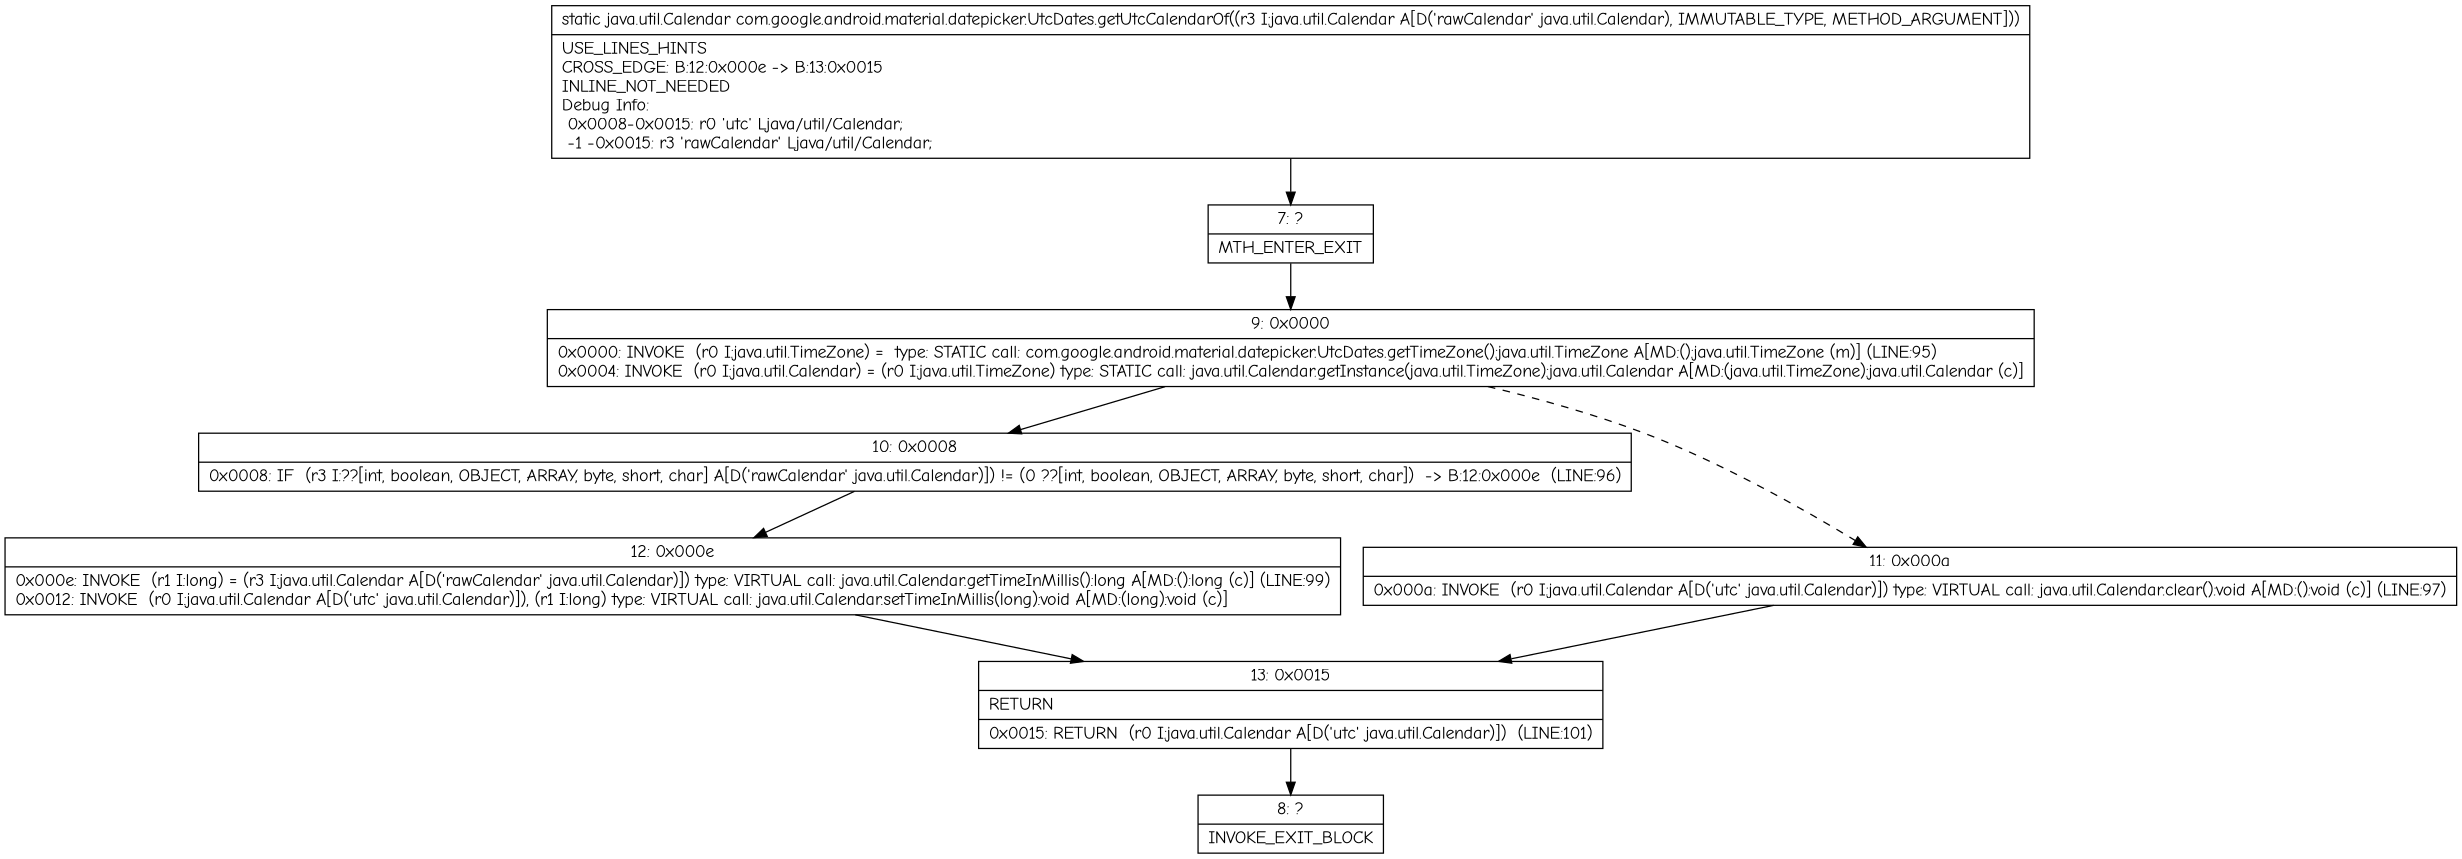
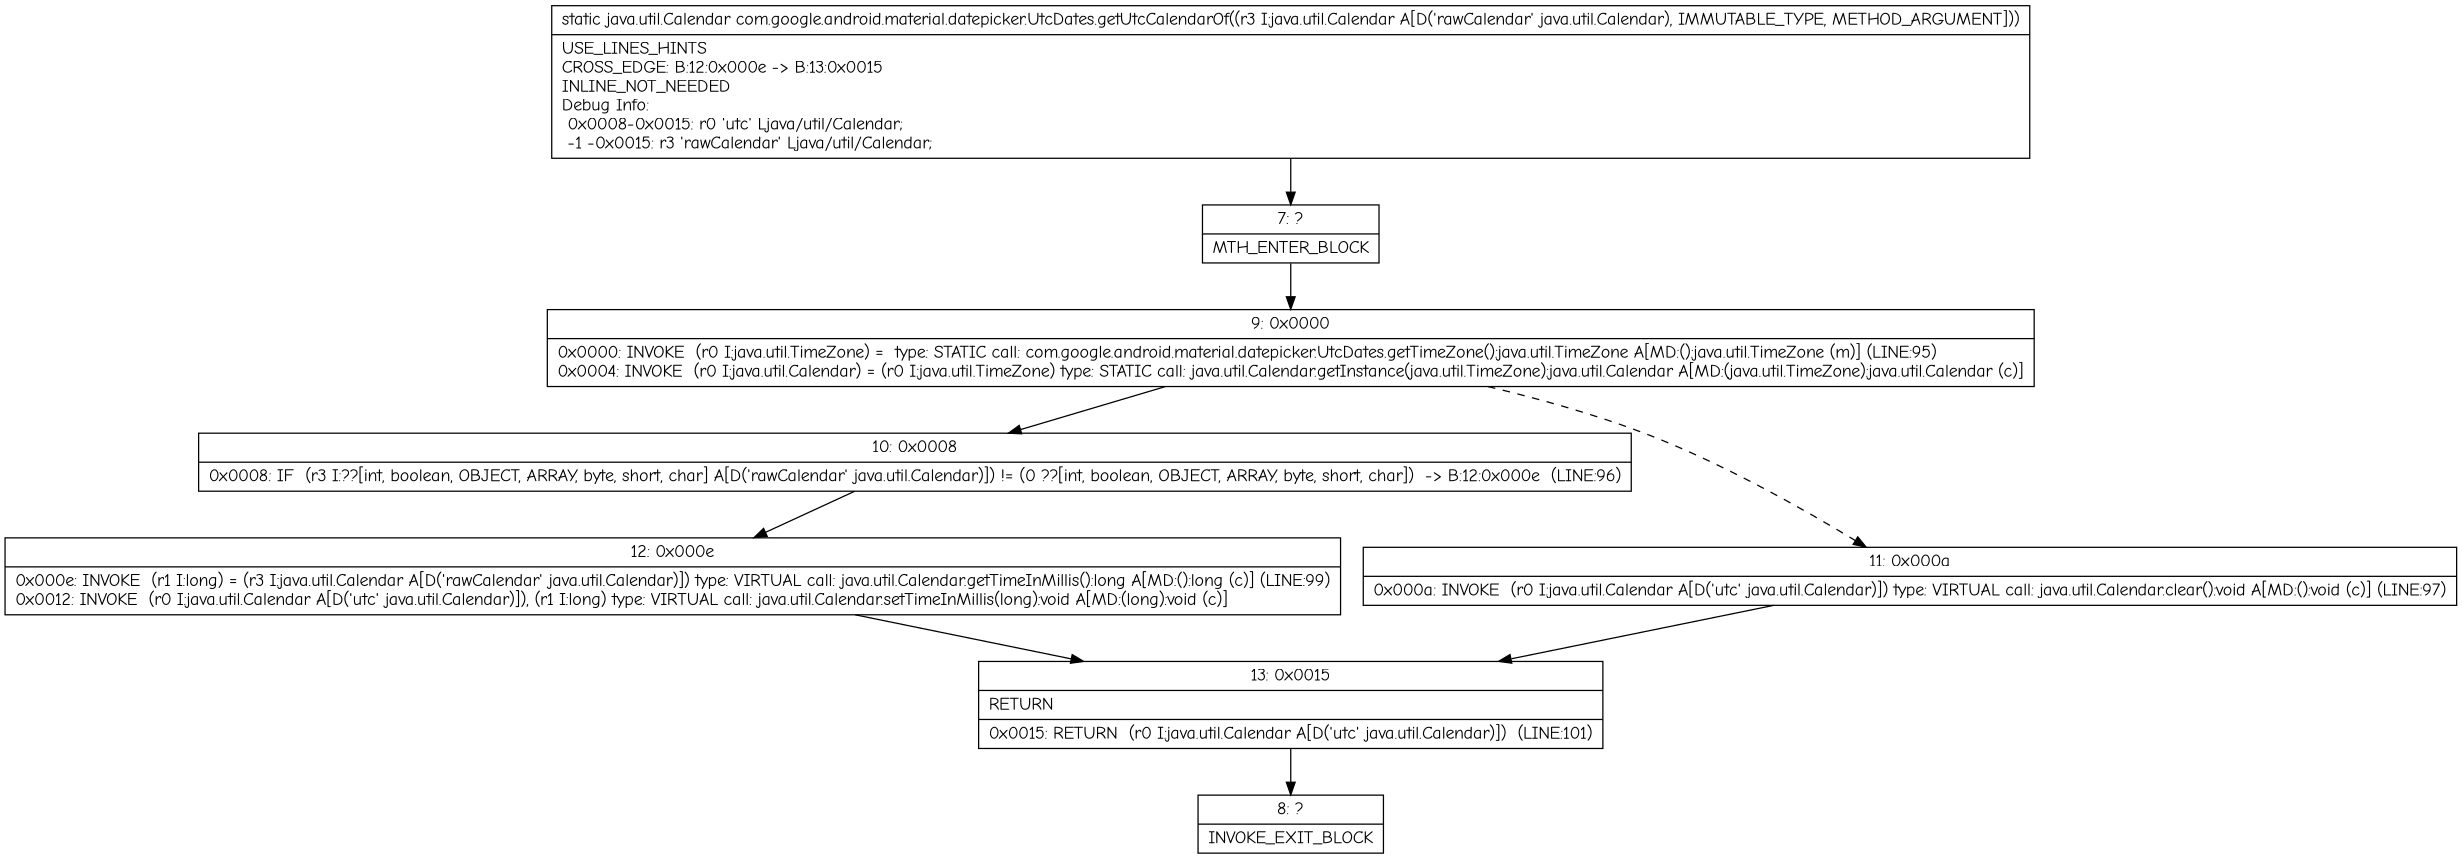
node "7: ?": text "MTH_ENTER_EXIT" -> "MTH_ENTER_BLOCK"
